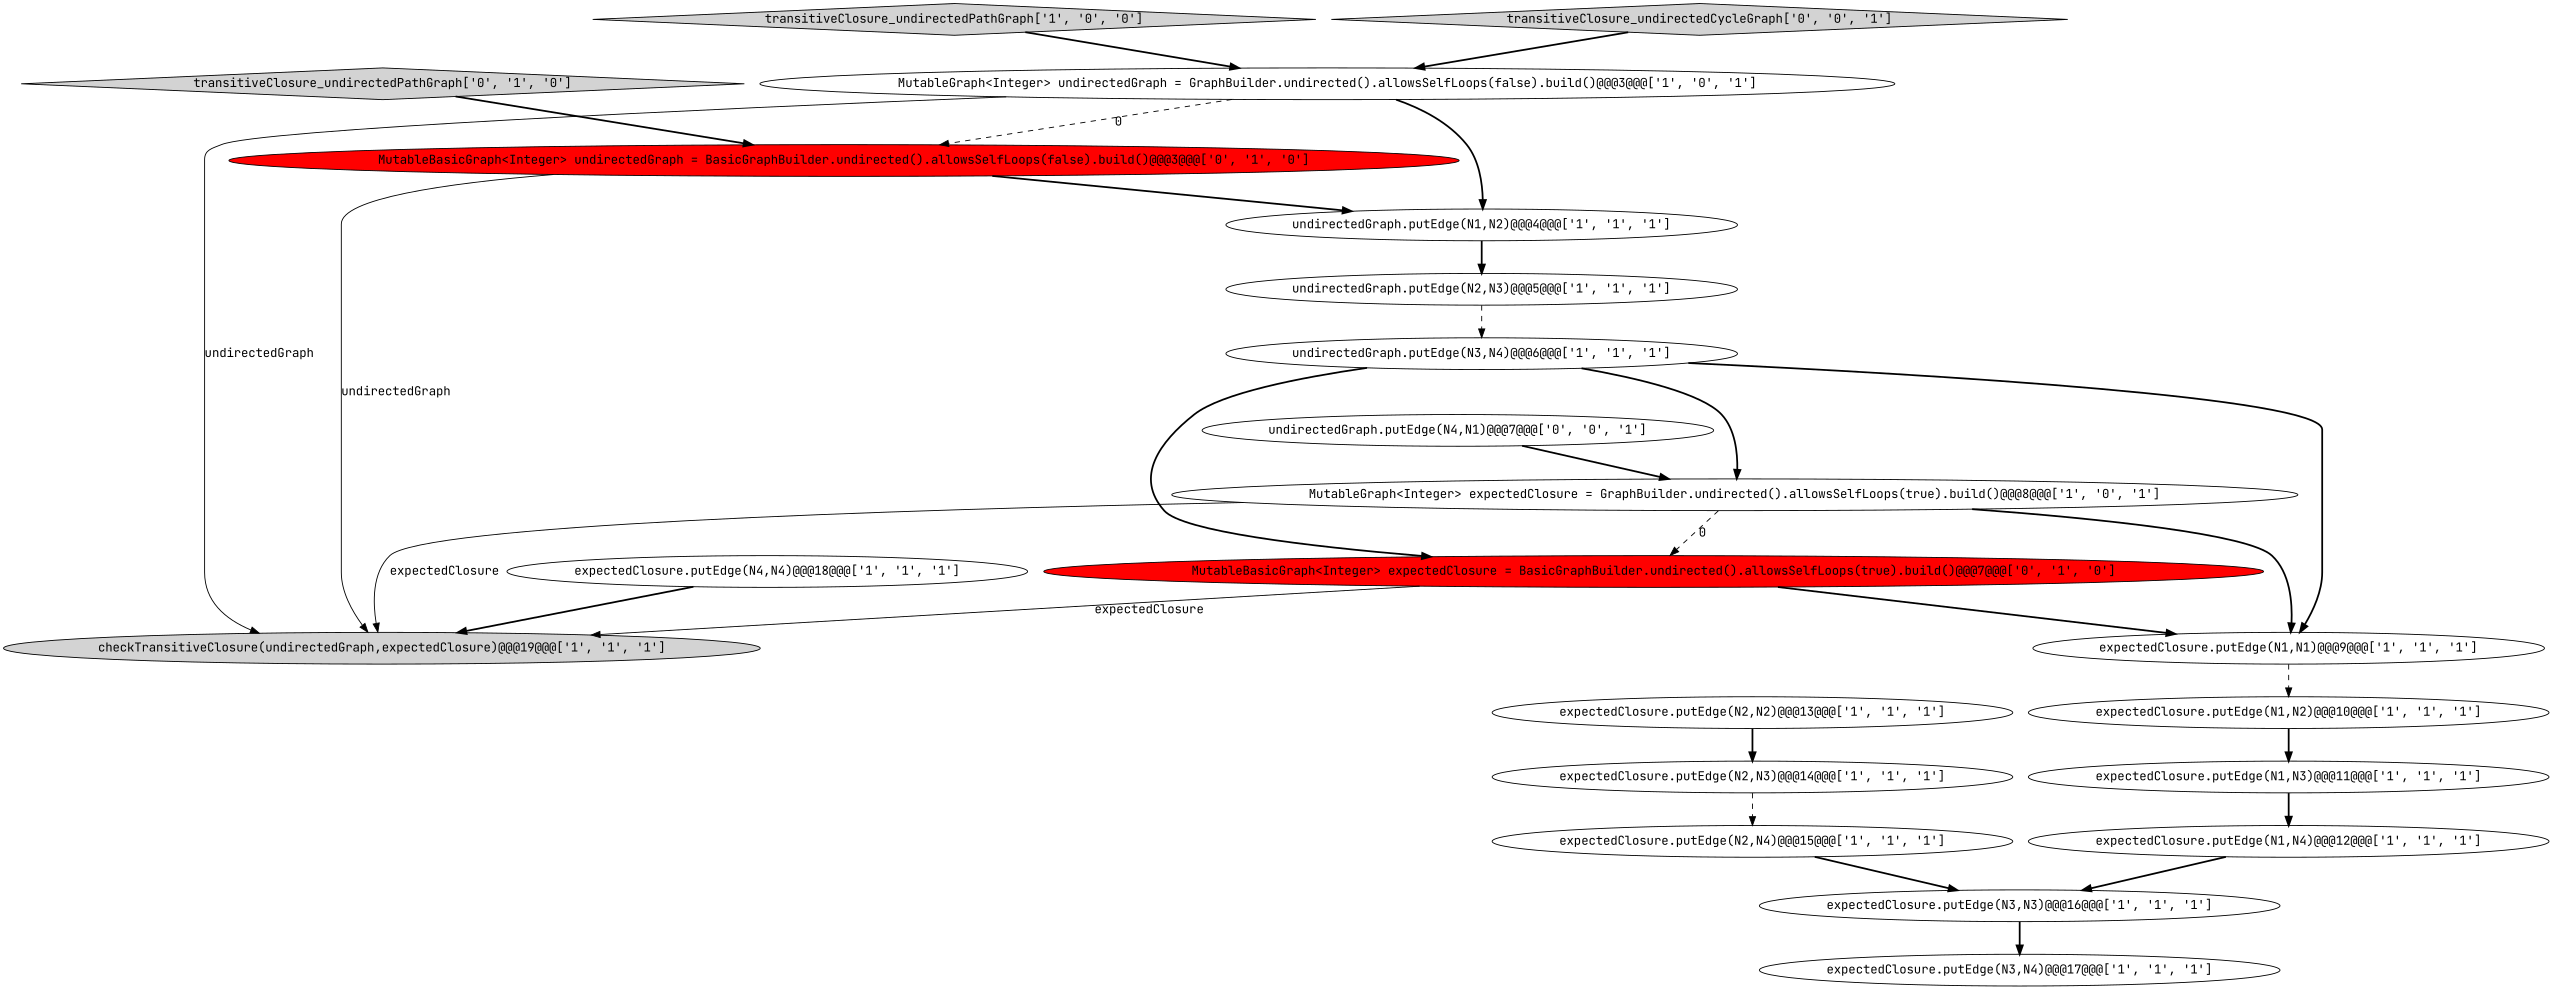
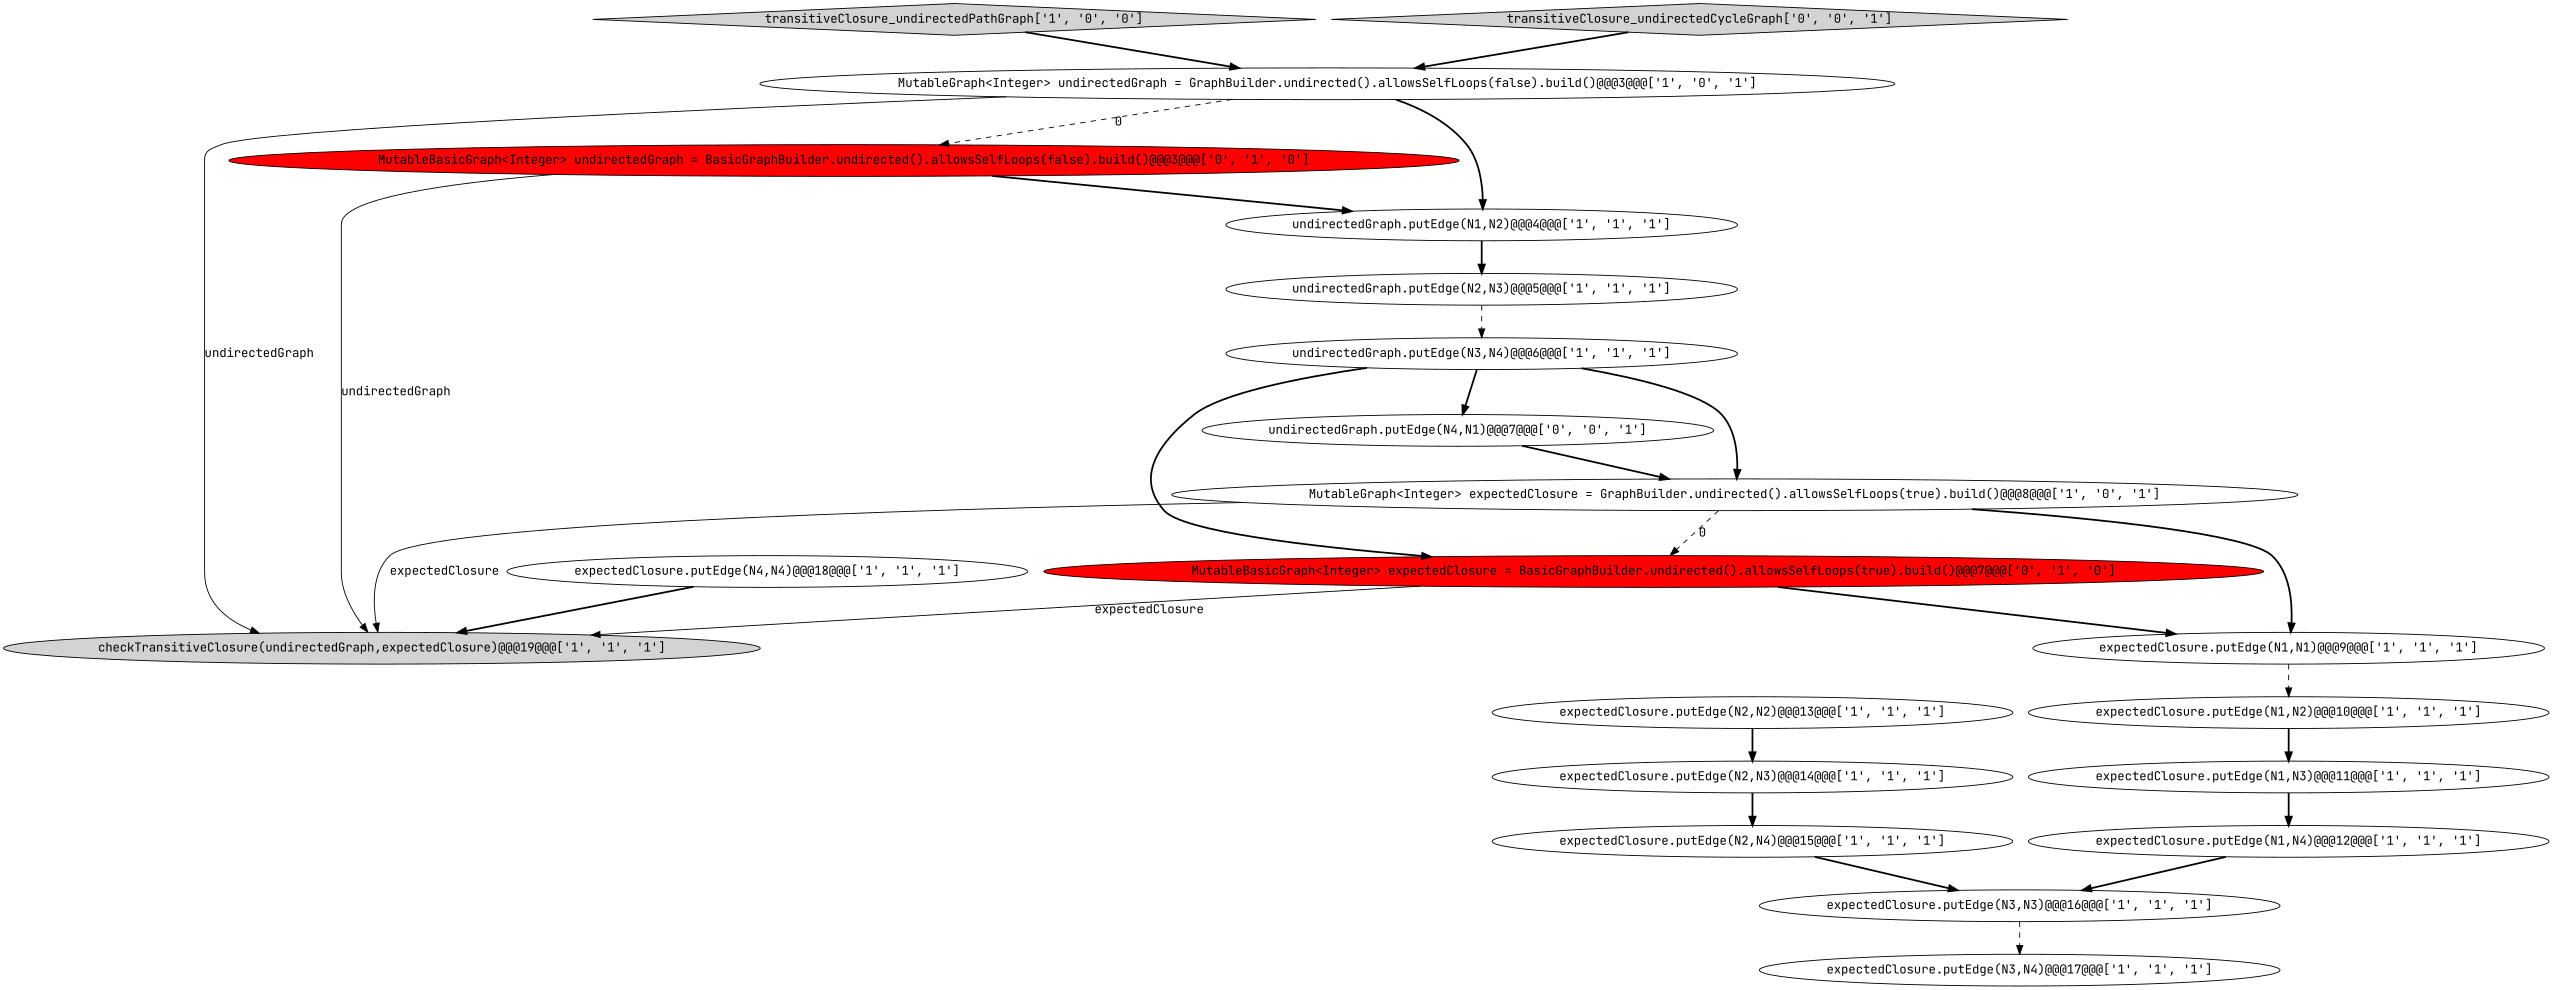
node "transitiveClosure_undirectedPathGraph['0', '1', '0']": removed
edge "undirectedGraph.putEdge(N3,N4)@@@6@@@['1', '1', '1']" -> "expectedClosure.putEdge(N1,N1)@@@9@@@['1', '1', '1']": now "undirectedGraph.putEdge(N3,N4)@@@6@@@['1', '1', '1']" -> "undirectedGraph.putEdge(N4,N1)@@@7@@@['0', '0', '1']"
edge "expectedClosure.putEdge(N2,N3)@@@14@@@['1', '1', '1']" -> "expectedClosure.putEdge(N2,N4)@@@15@@@['1', '1', '1']": style dashed -> bold
edge "expectedClosure.putEdge(N3,N3)@@@16@@@['1', '1', '1']" -> "expectedClosure.putEdge(N3,N4)@@@17@@@['1', '1', '1']": style bold -> dashed
